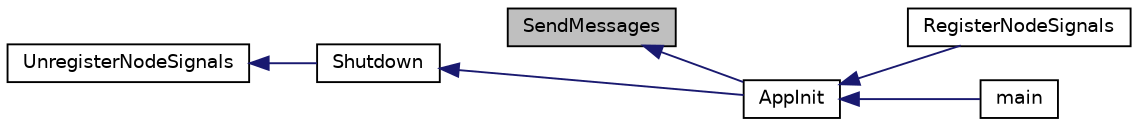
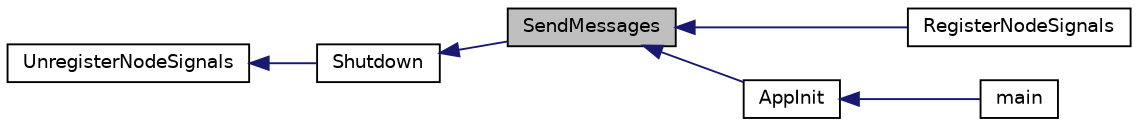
edge "RegisterNodeSignals" -> "AppInit": now "RegisterNodeSignals" -> "SendMessages"
edge "AppInit" -> "Shutdown": now "SendMessages" -> "Shutdown"
